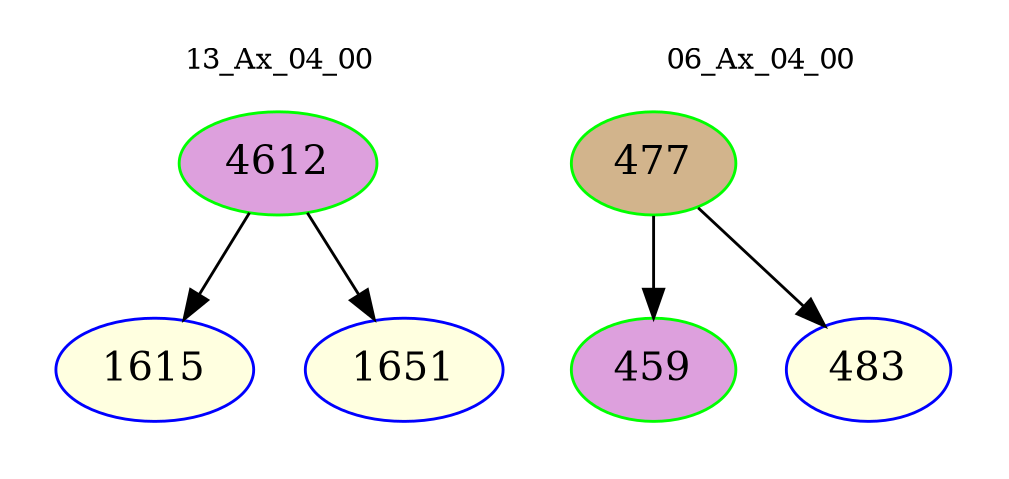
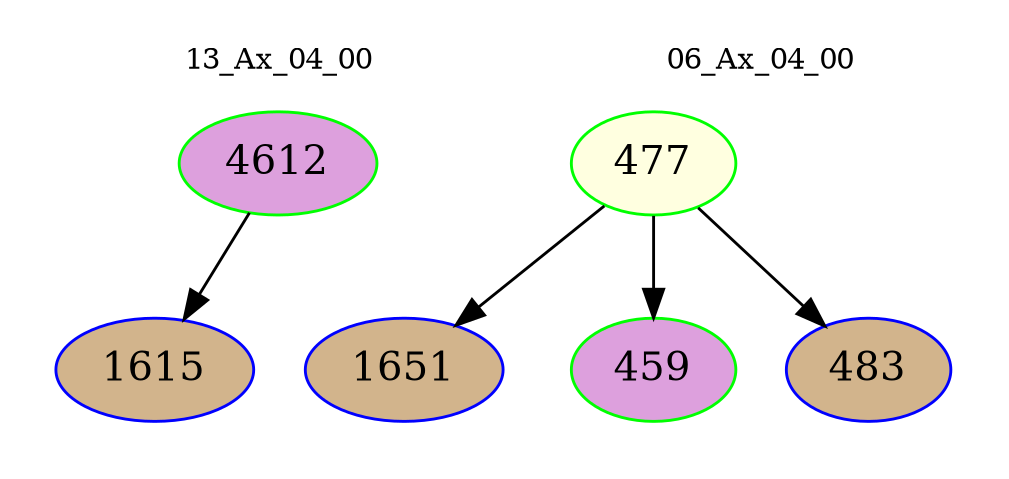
node "477": fillcolor tan -> lightyellow
edge "4612" -> "1651": now "477" -> "1651"
node "1615": fillcolor lightyellow -> tan
node "1651": fillcolor lightyellow -> tan
node "483": fillcolor lightyellow -> tan
